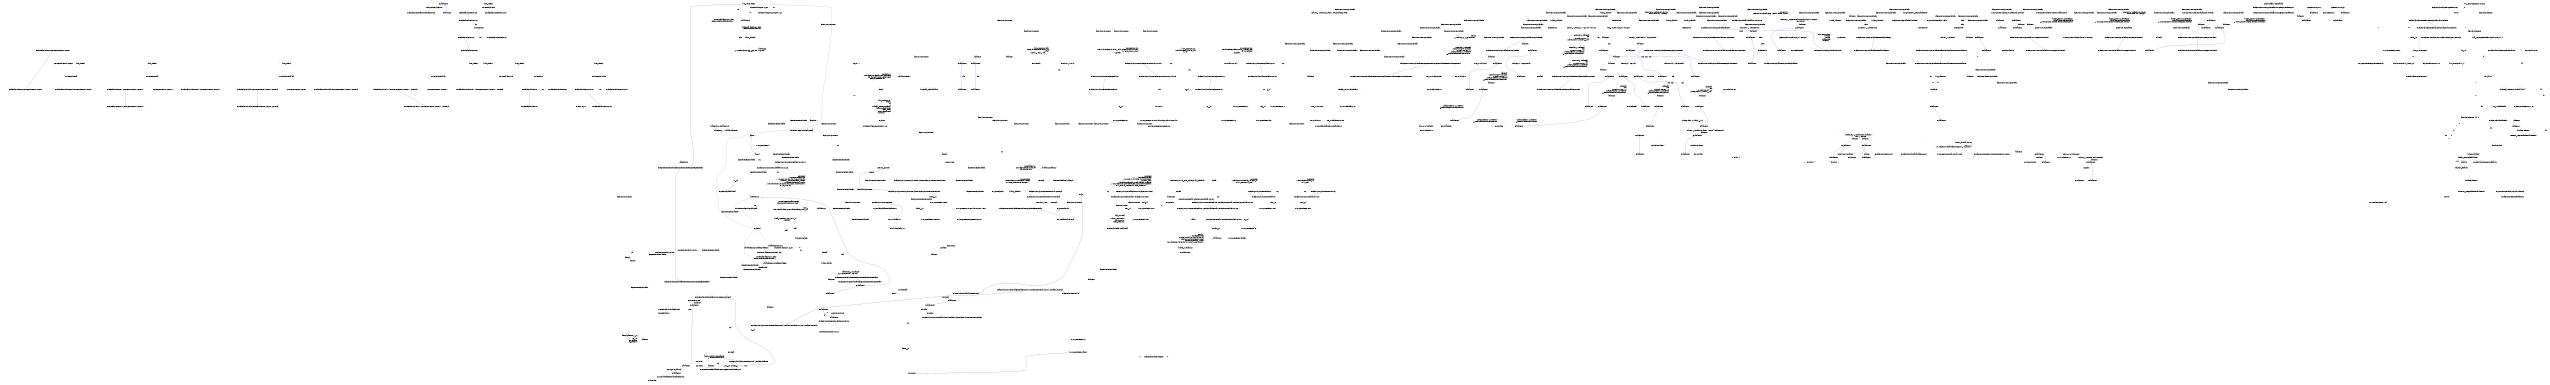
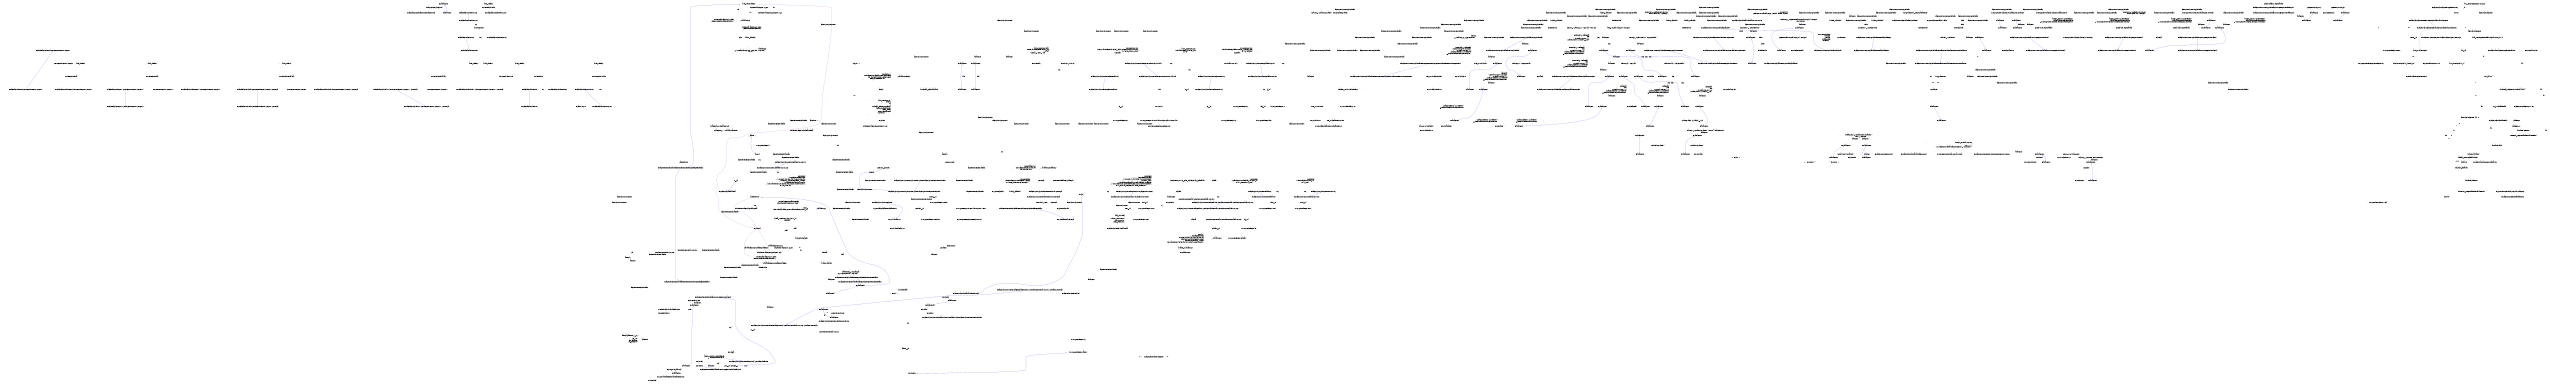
edge "Hangfire.Core.Tests.Server.RecurringJobSchedulerFacts" -> "Entry Mock<IScheduleInstantFactory>.cstr": now "Hangfire.Core.Tests.Server.RecurringJobSchedulerFacts" -> "_instantFactory = new Mock<IScheduleInstantFactory>()"
edge "HangFire.SqlServer.SqlServerConnection" -> "Entry FetchedJobsWatcher.cstr": added, label "HangFire.SqlServer.SqlServerConnection"
node "Entry Hangfire.IBackgroundJobClient.Requeue(string, string)": removed
edge "_connection = connection" -> "job == null": now "HangFire.Redis.Tests.FetchedJobsWatcherFacts" -> "job == null"
node "transaction == null": label "transaction == null" -> "queueProviders == null"
edge "var transaction = new TransactionScope()" -> "transaction.Complete()": label "transaction" -> "invocationData"
